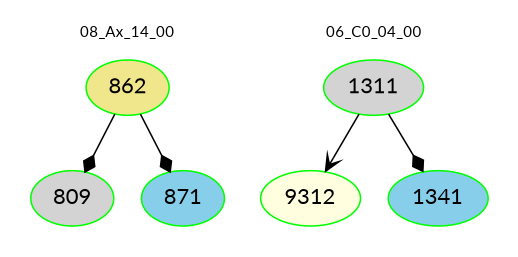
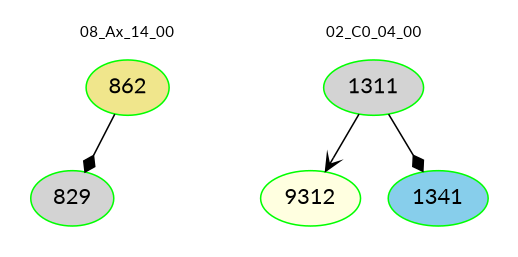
cluster "06_C0_04_00": label "06_C0_04_00" -> "02_C0_04_00"
node "809": label "809" -> "829"
node "871": removed
